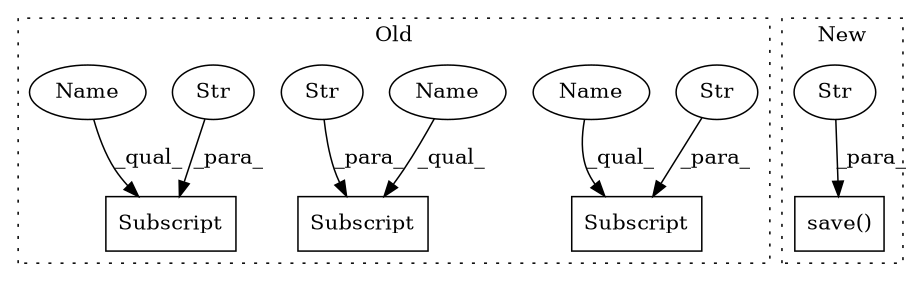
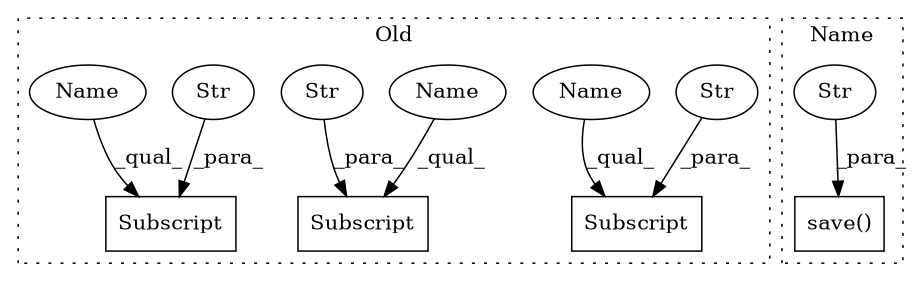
cluster "New": label "New" -> "Name"
